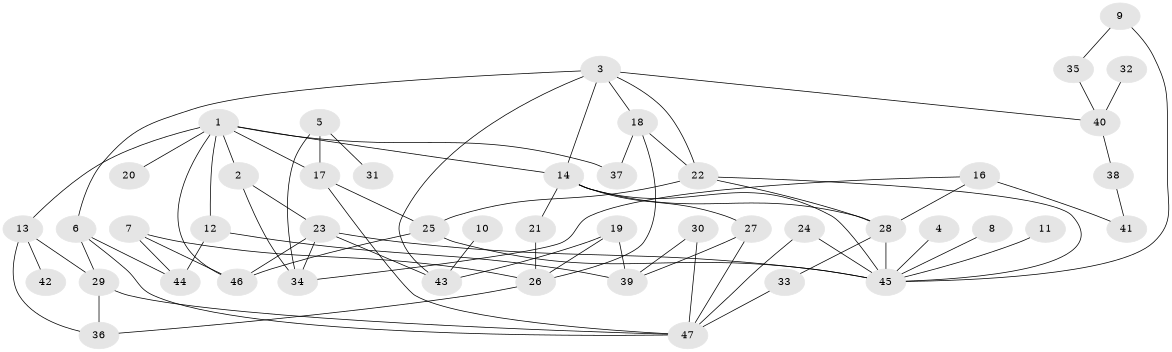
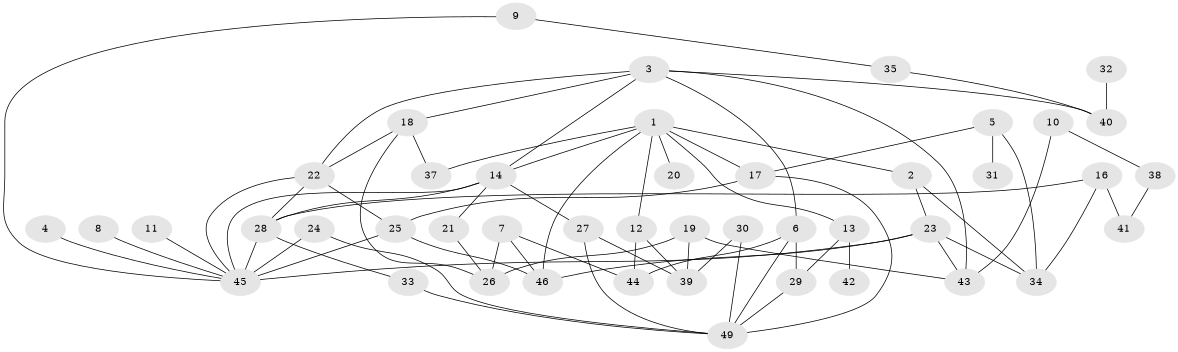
edge "40" -- "38": now "10" -- "38"
node "36": removed
node "47": label "47" -> "49"
